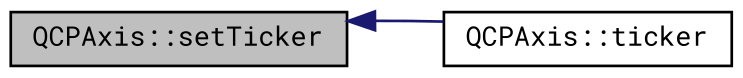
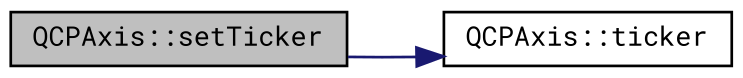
edge "QCPAxis::ticker" -> "QCPAxis::setTicker": reversed
